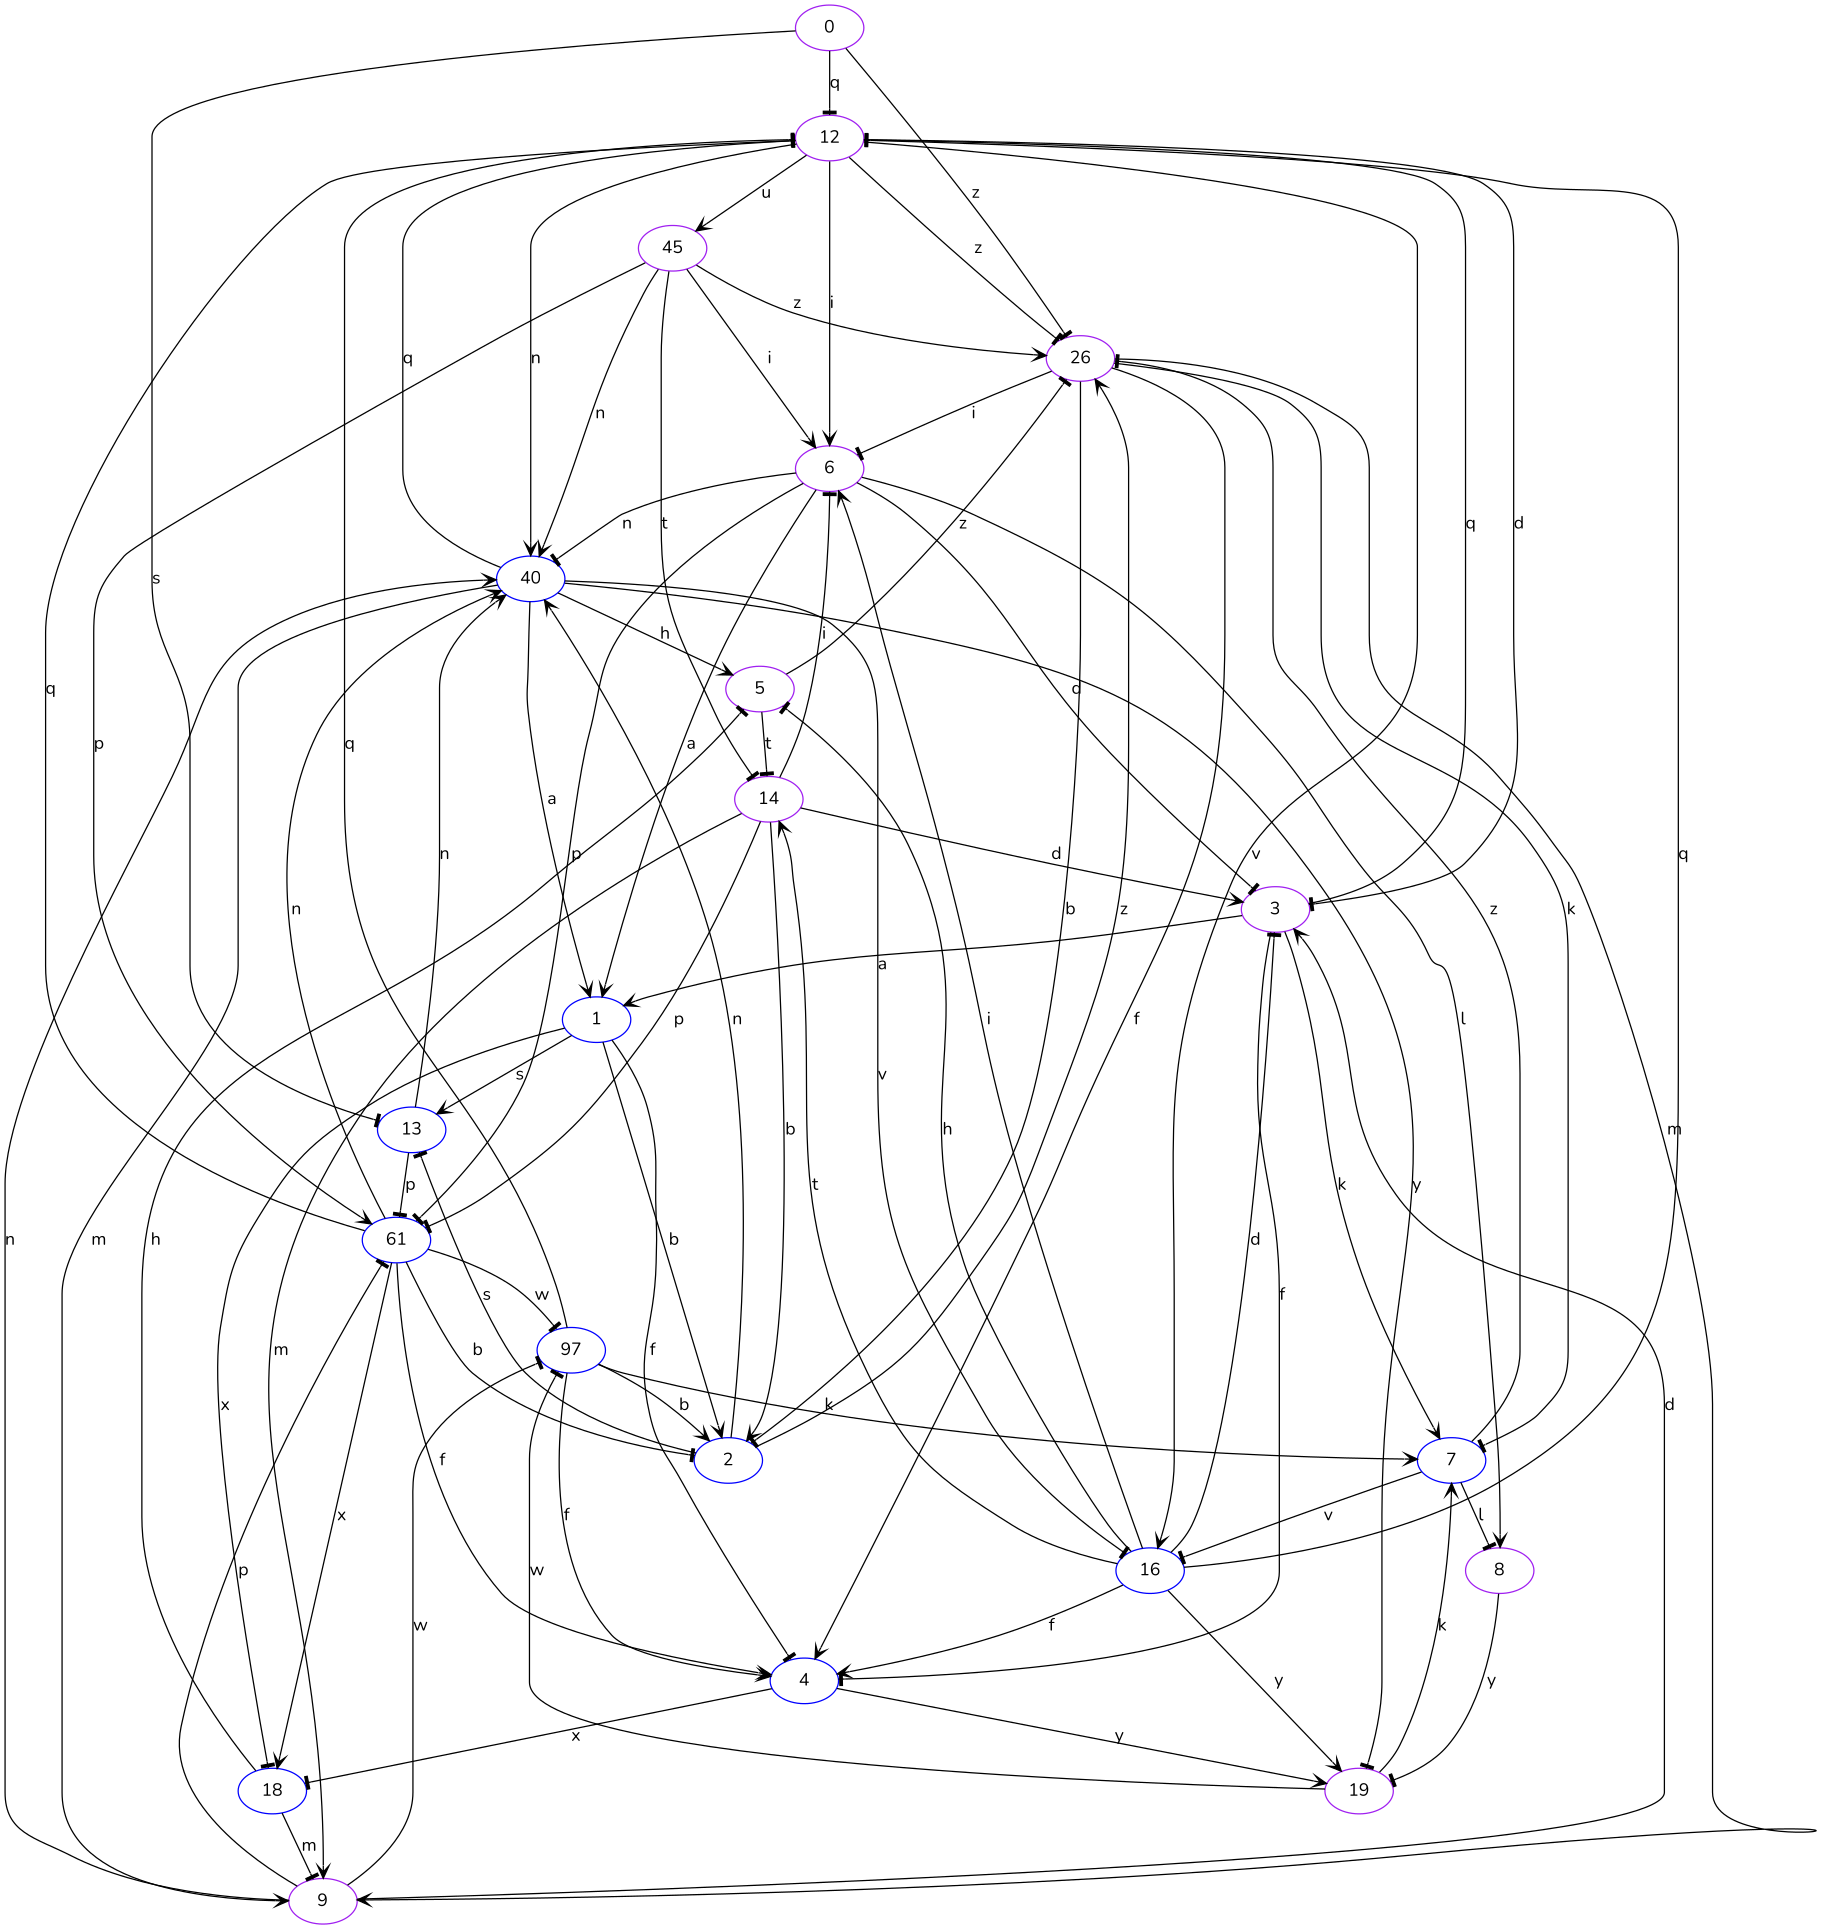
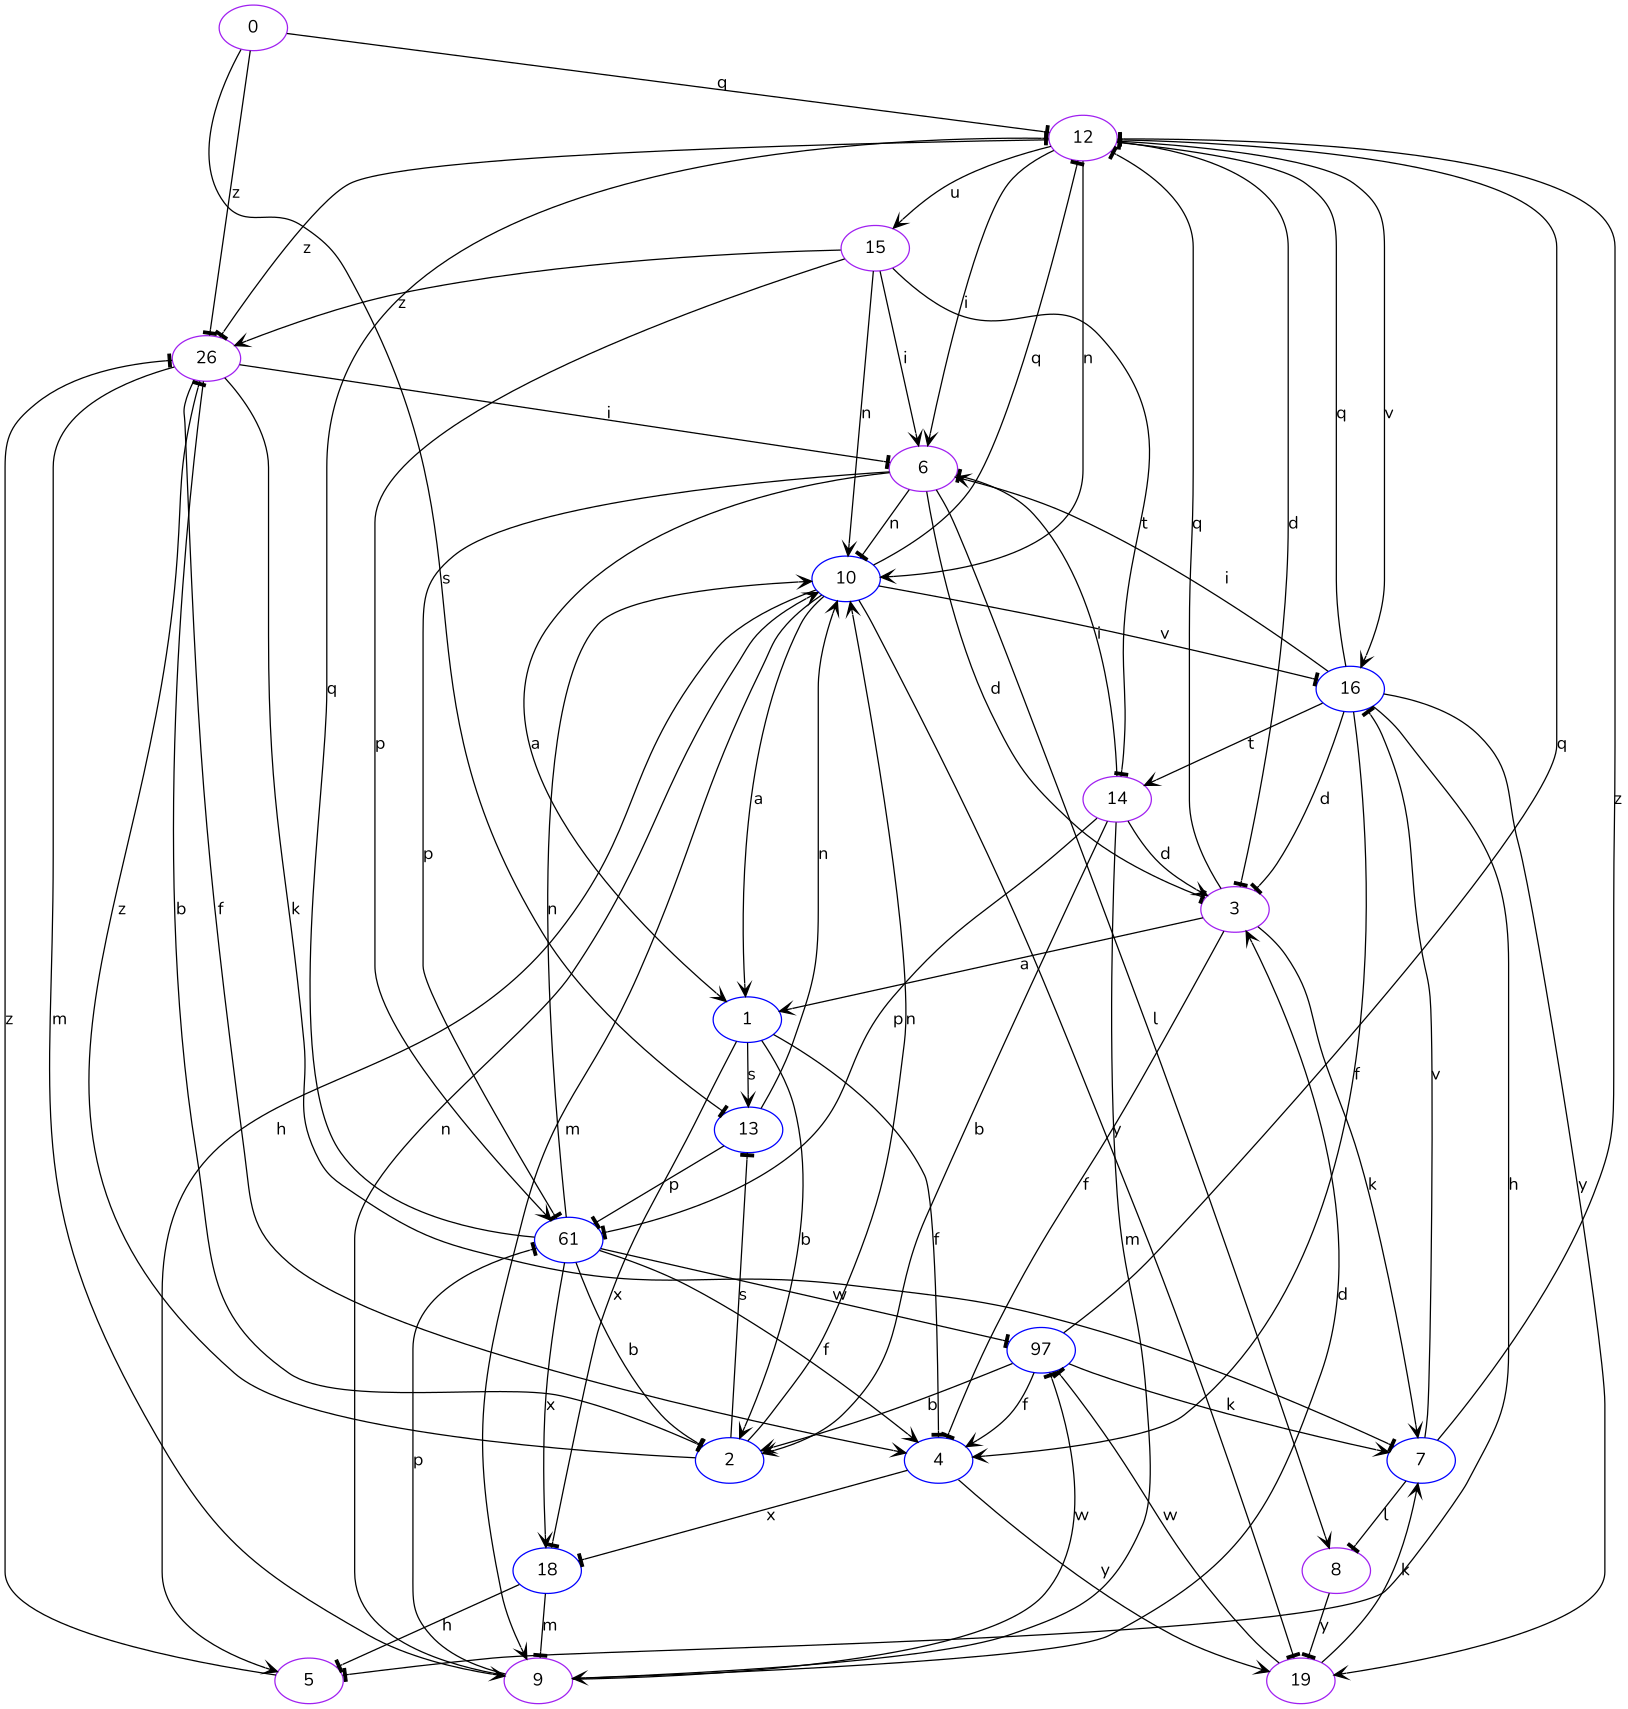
node "45": label "45" -> "15"
node "40": label "40" -> "10"
edge "5" -> "14": removed, label "t"
edge "7" -> "26": now "7" -> "12"
edge "2" -> "26": arrowhead vee -> tee
